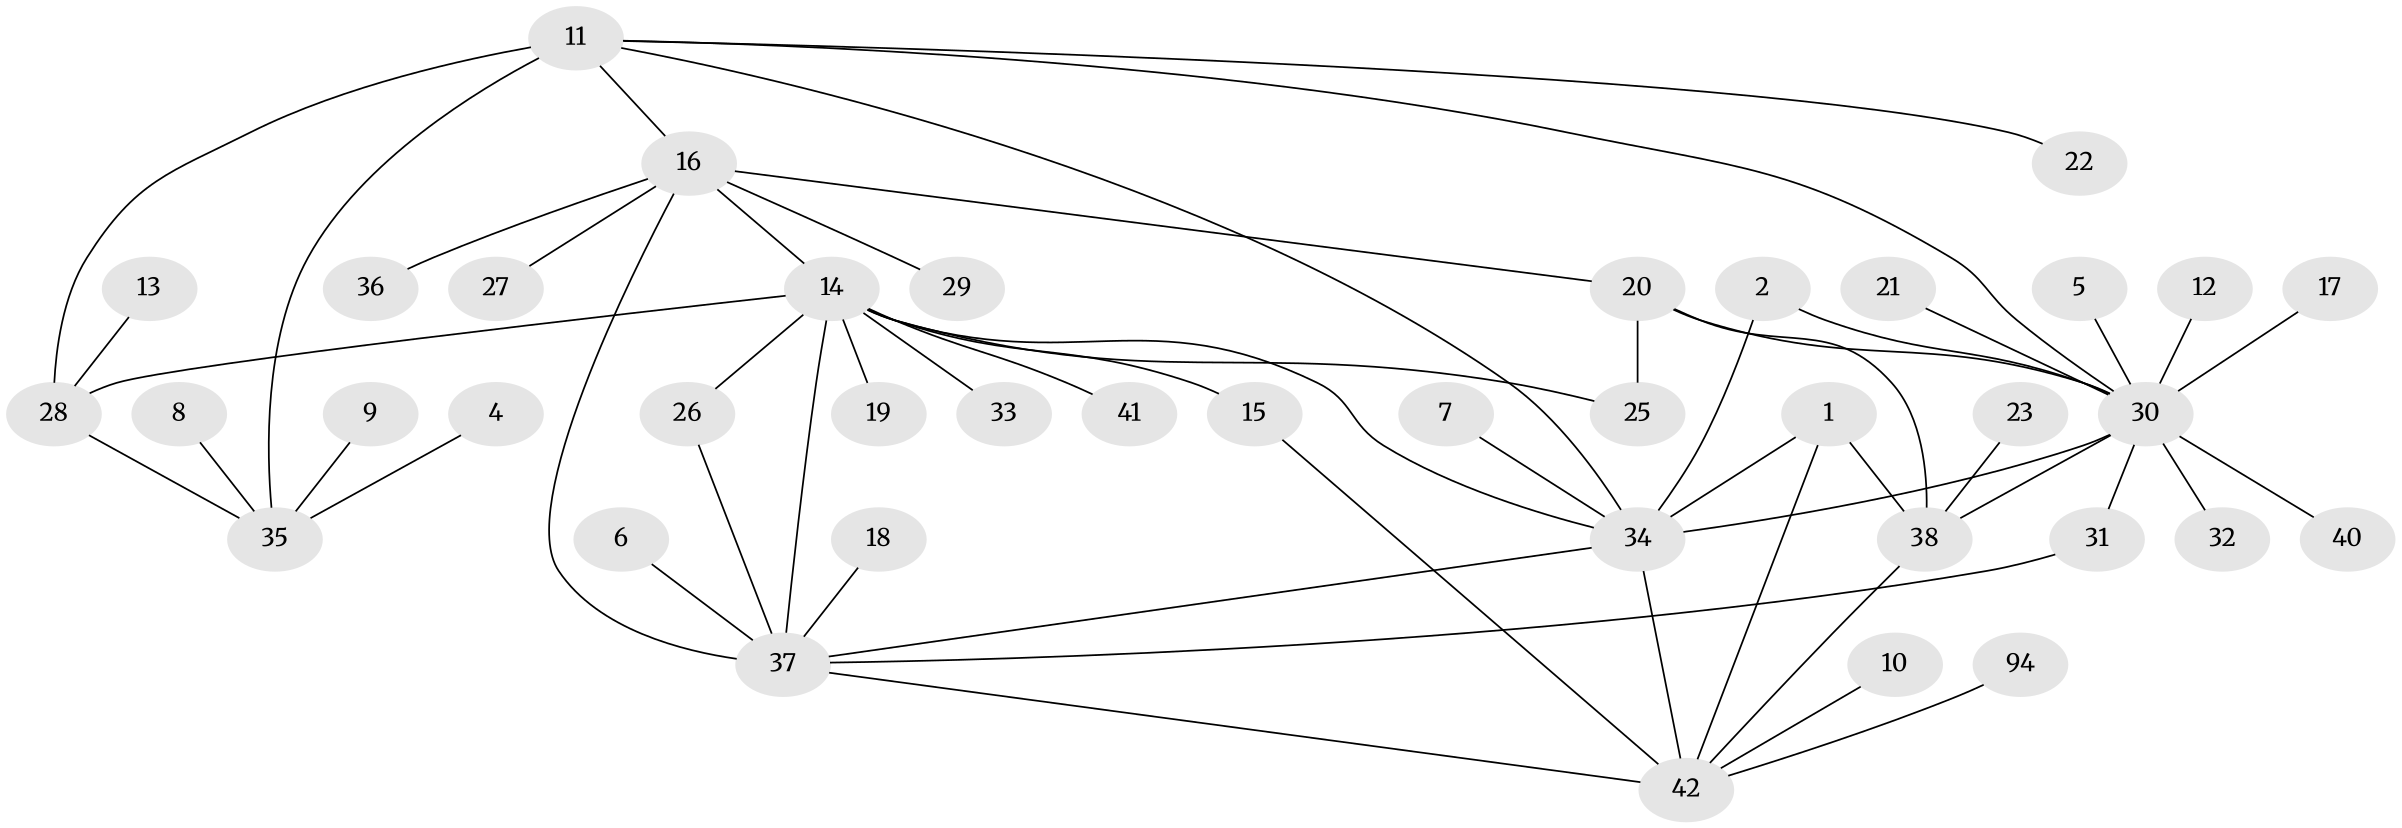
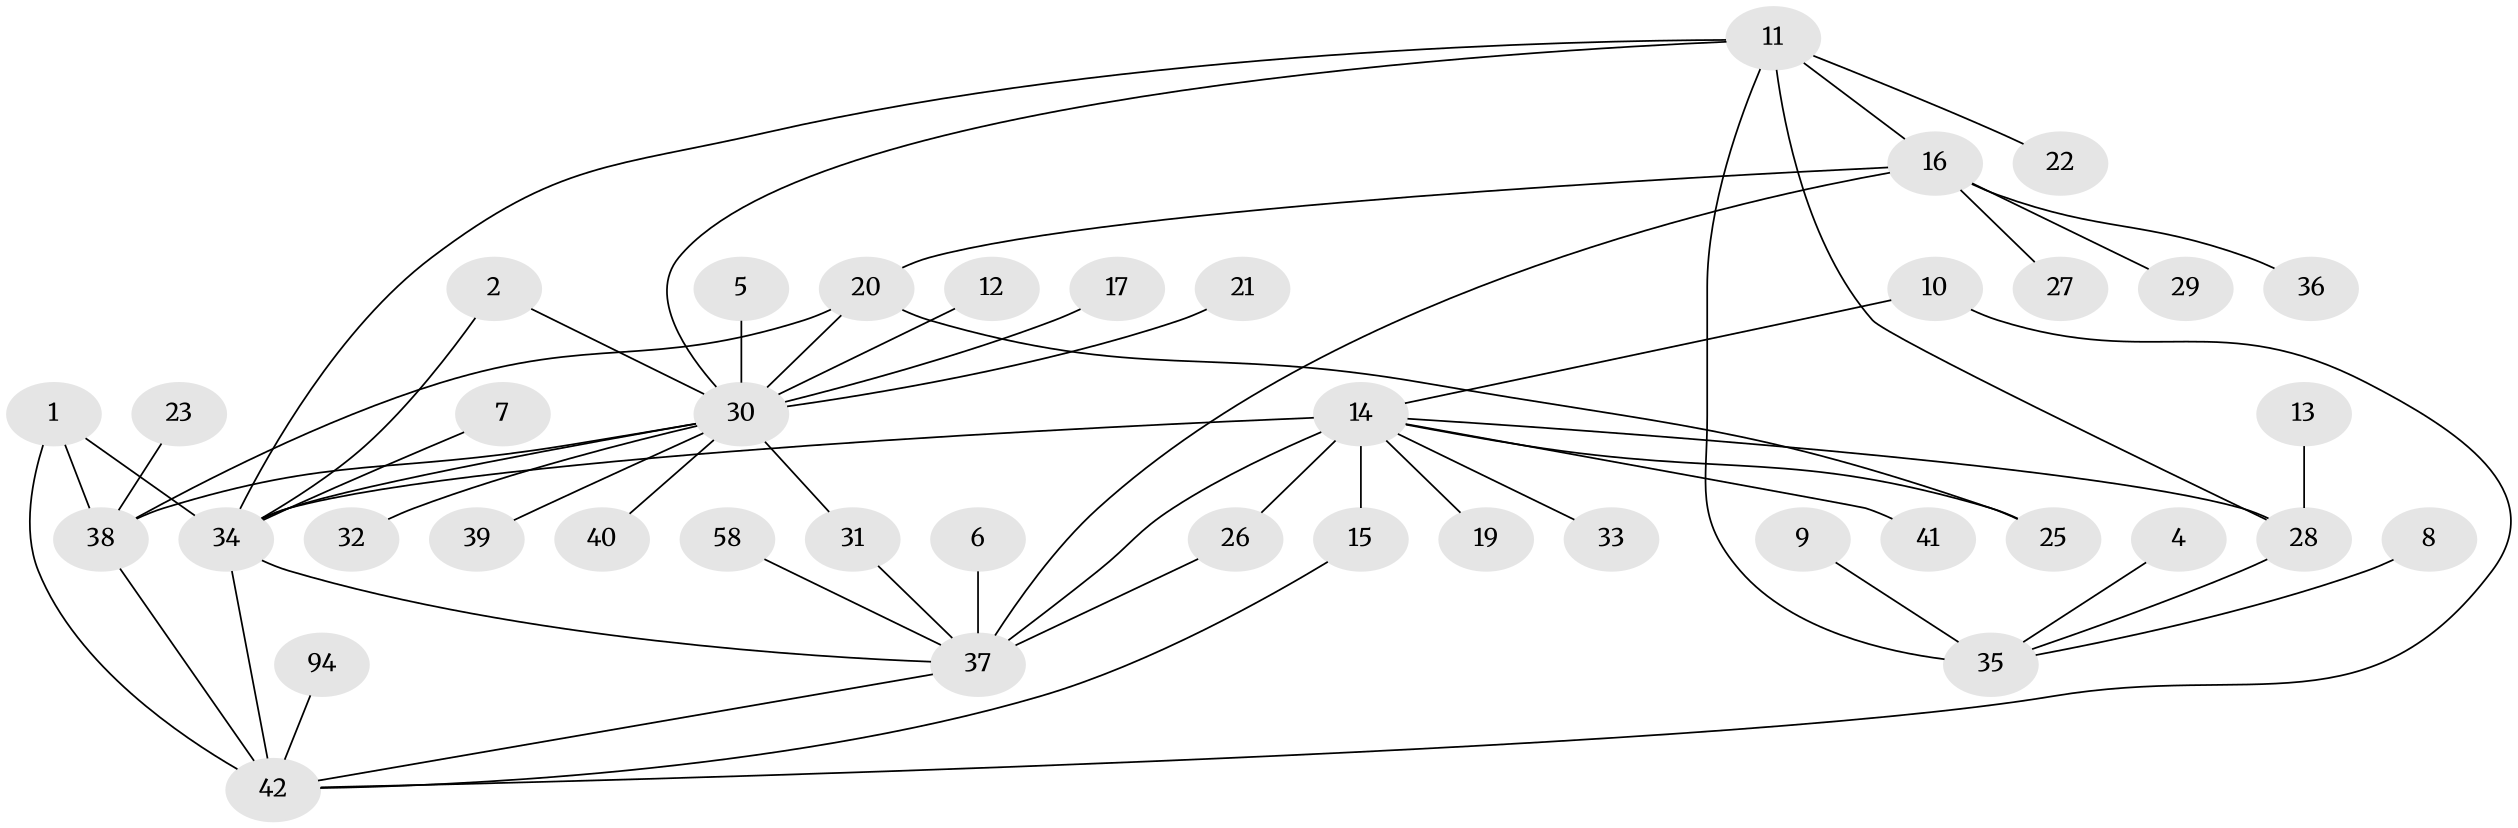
edge "16" -- "14": now "10" -- "14"
node "39": added
node "18": label "18" -> "58"
